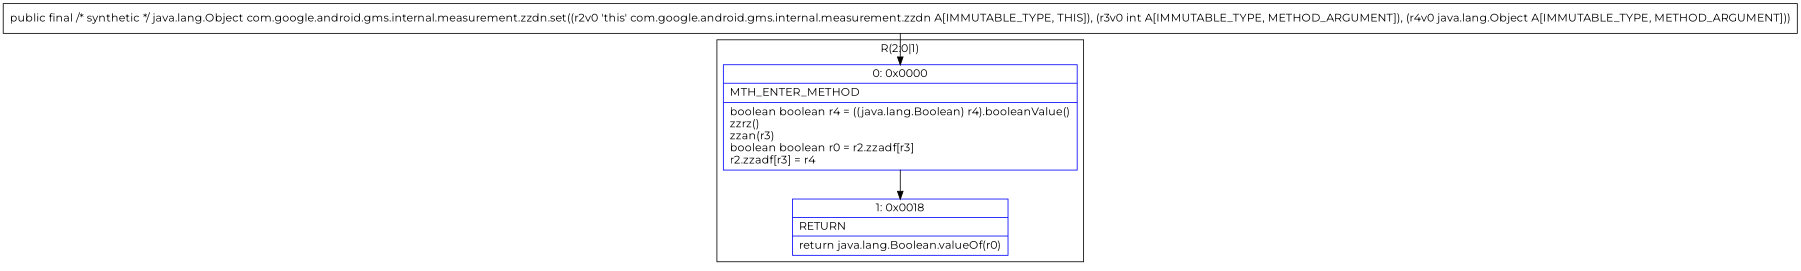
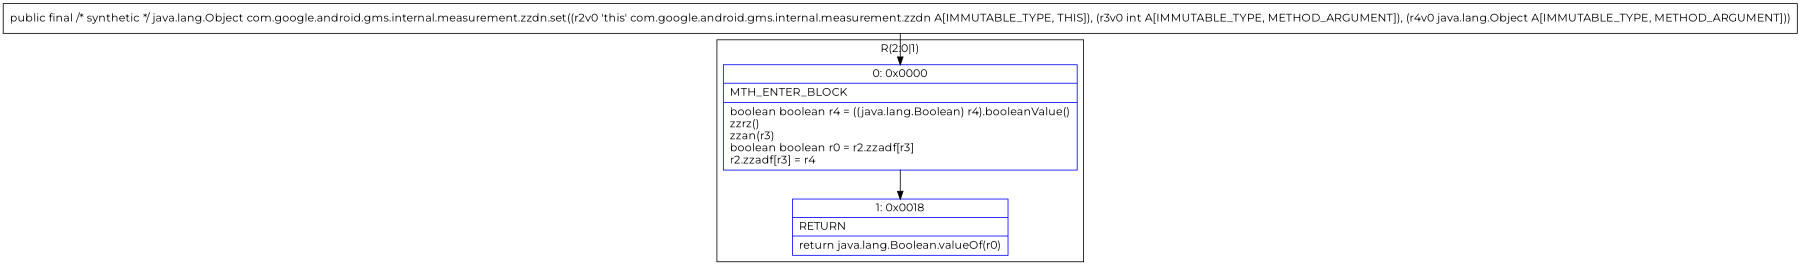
node "0: 0x0000": text "MTH_ENTER_METHOD" -> "MTH_ENTER_BLOCK"
